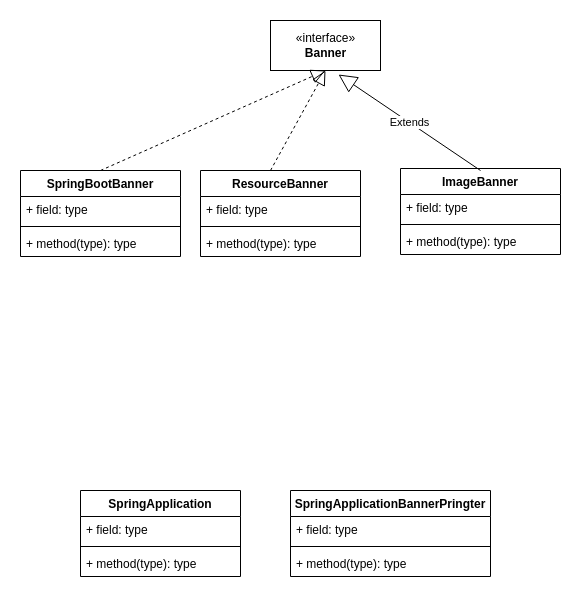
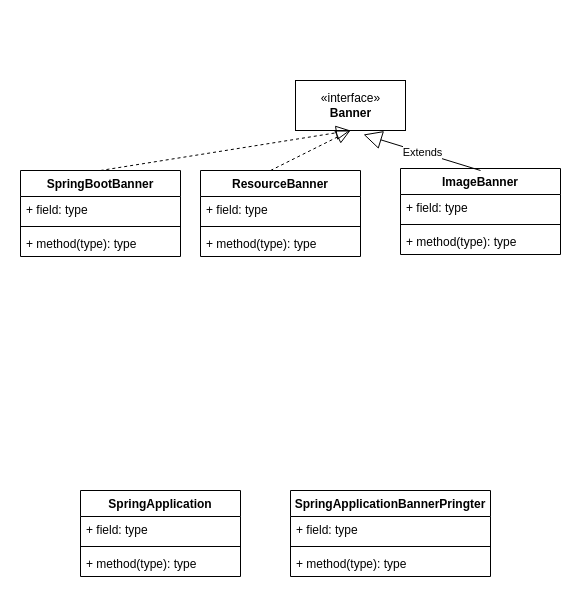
node "«interface» Banner": moved (326, 46) -> (351, 106)
